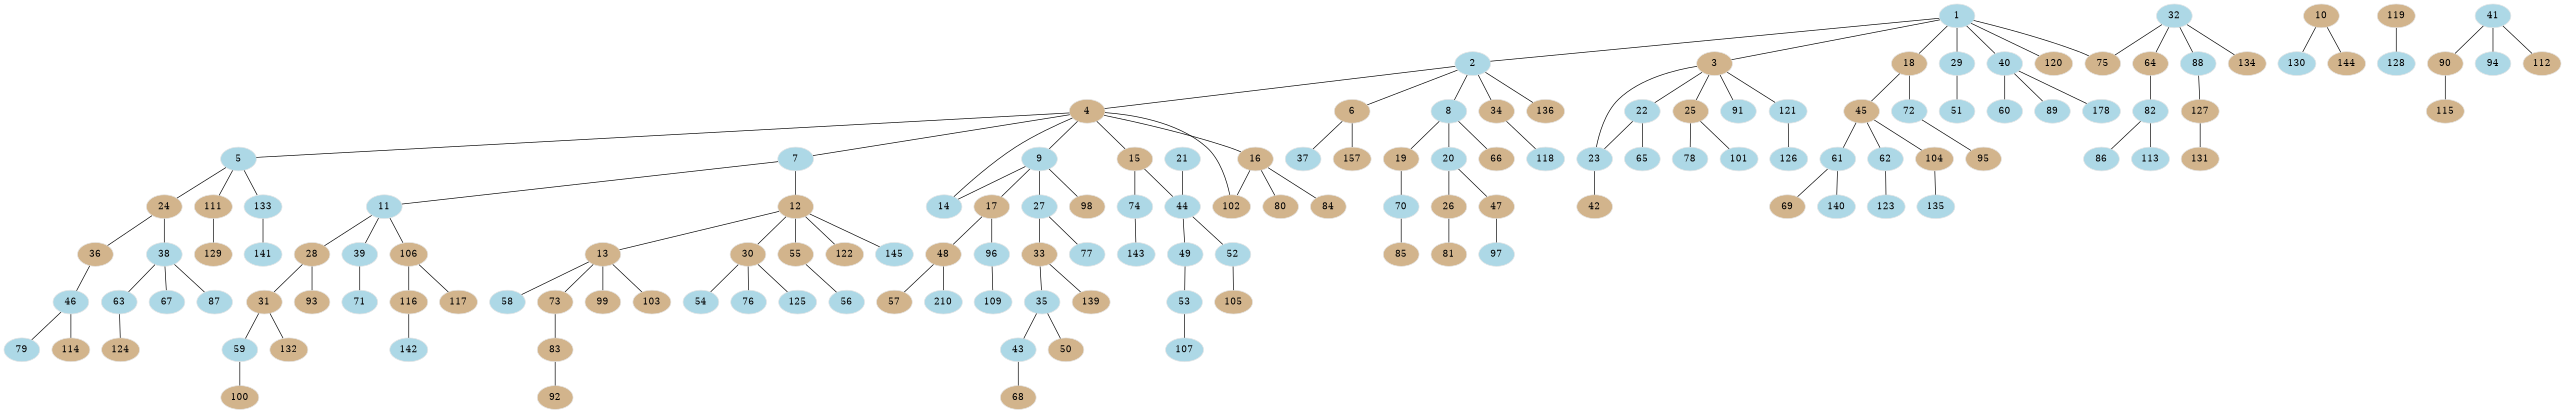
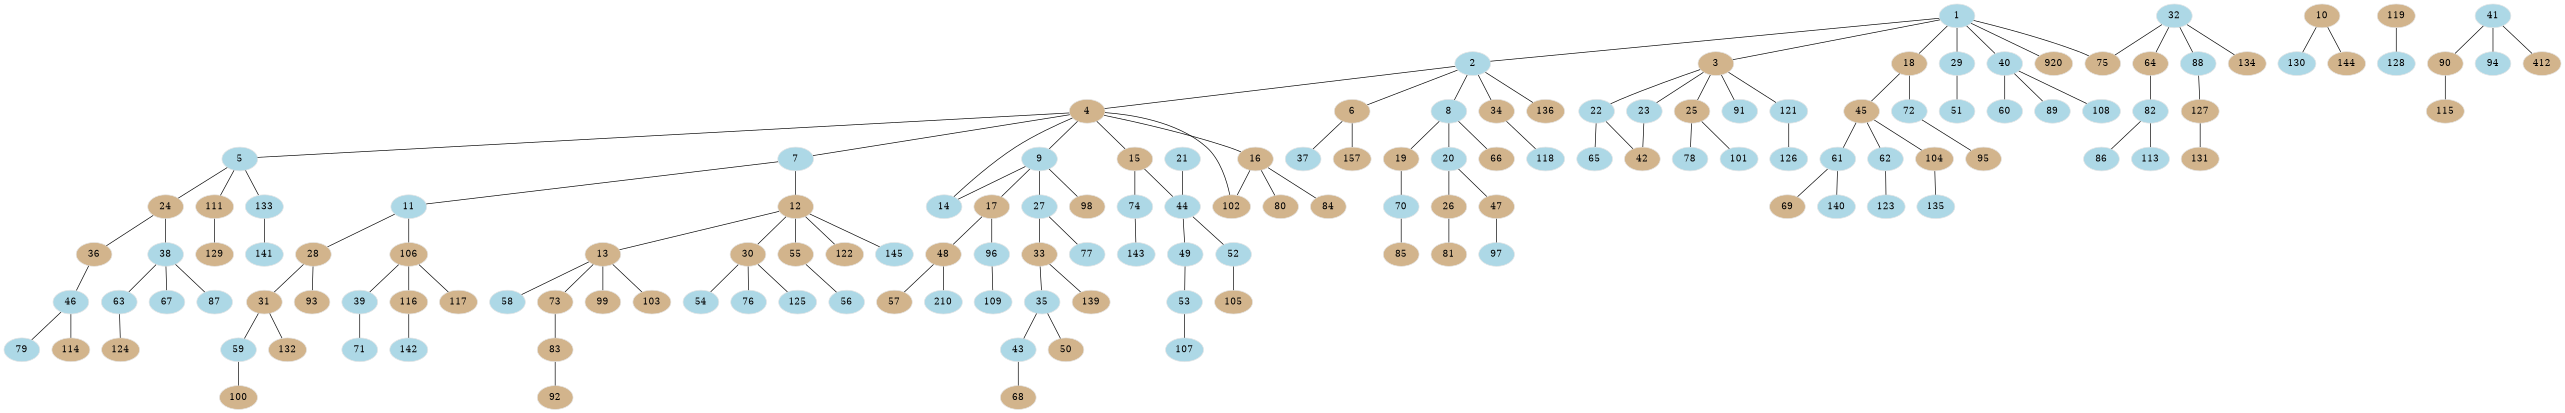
node "120": label "120" -> "920"
node "112": label "112" -> "412"
node "178": label "178" -> "108"
edge "22" -- "23": now "22" -- "42"
edge "11" -- "39": now "106" -- "39"
